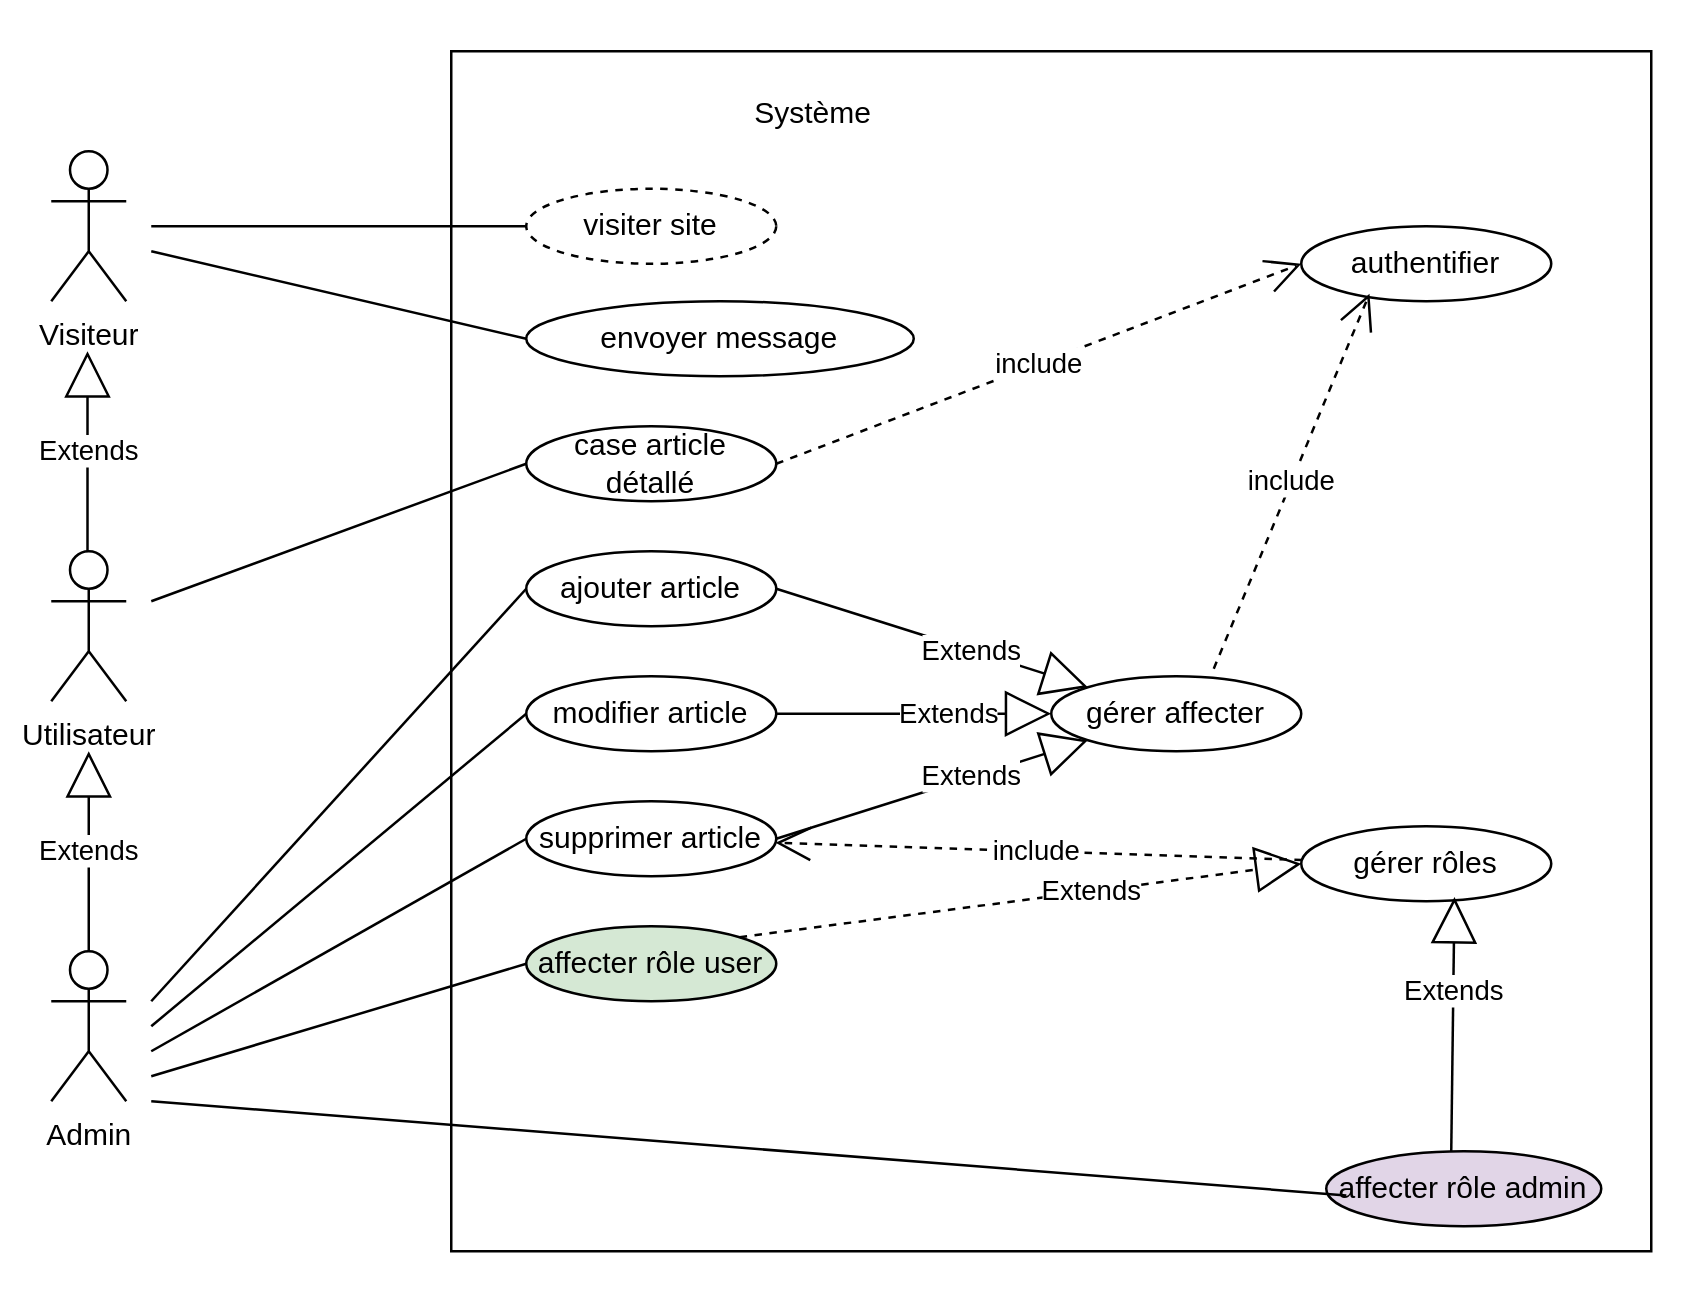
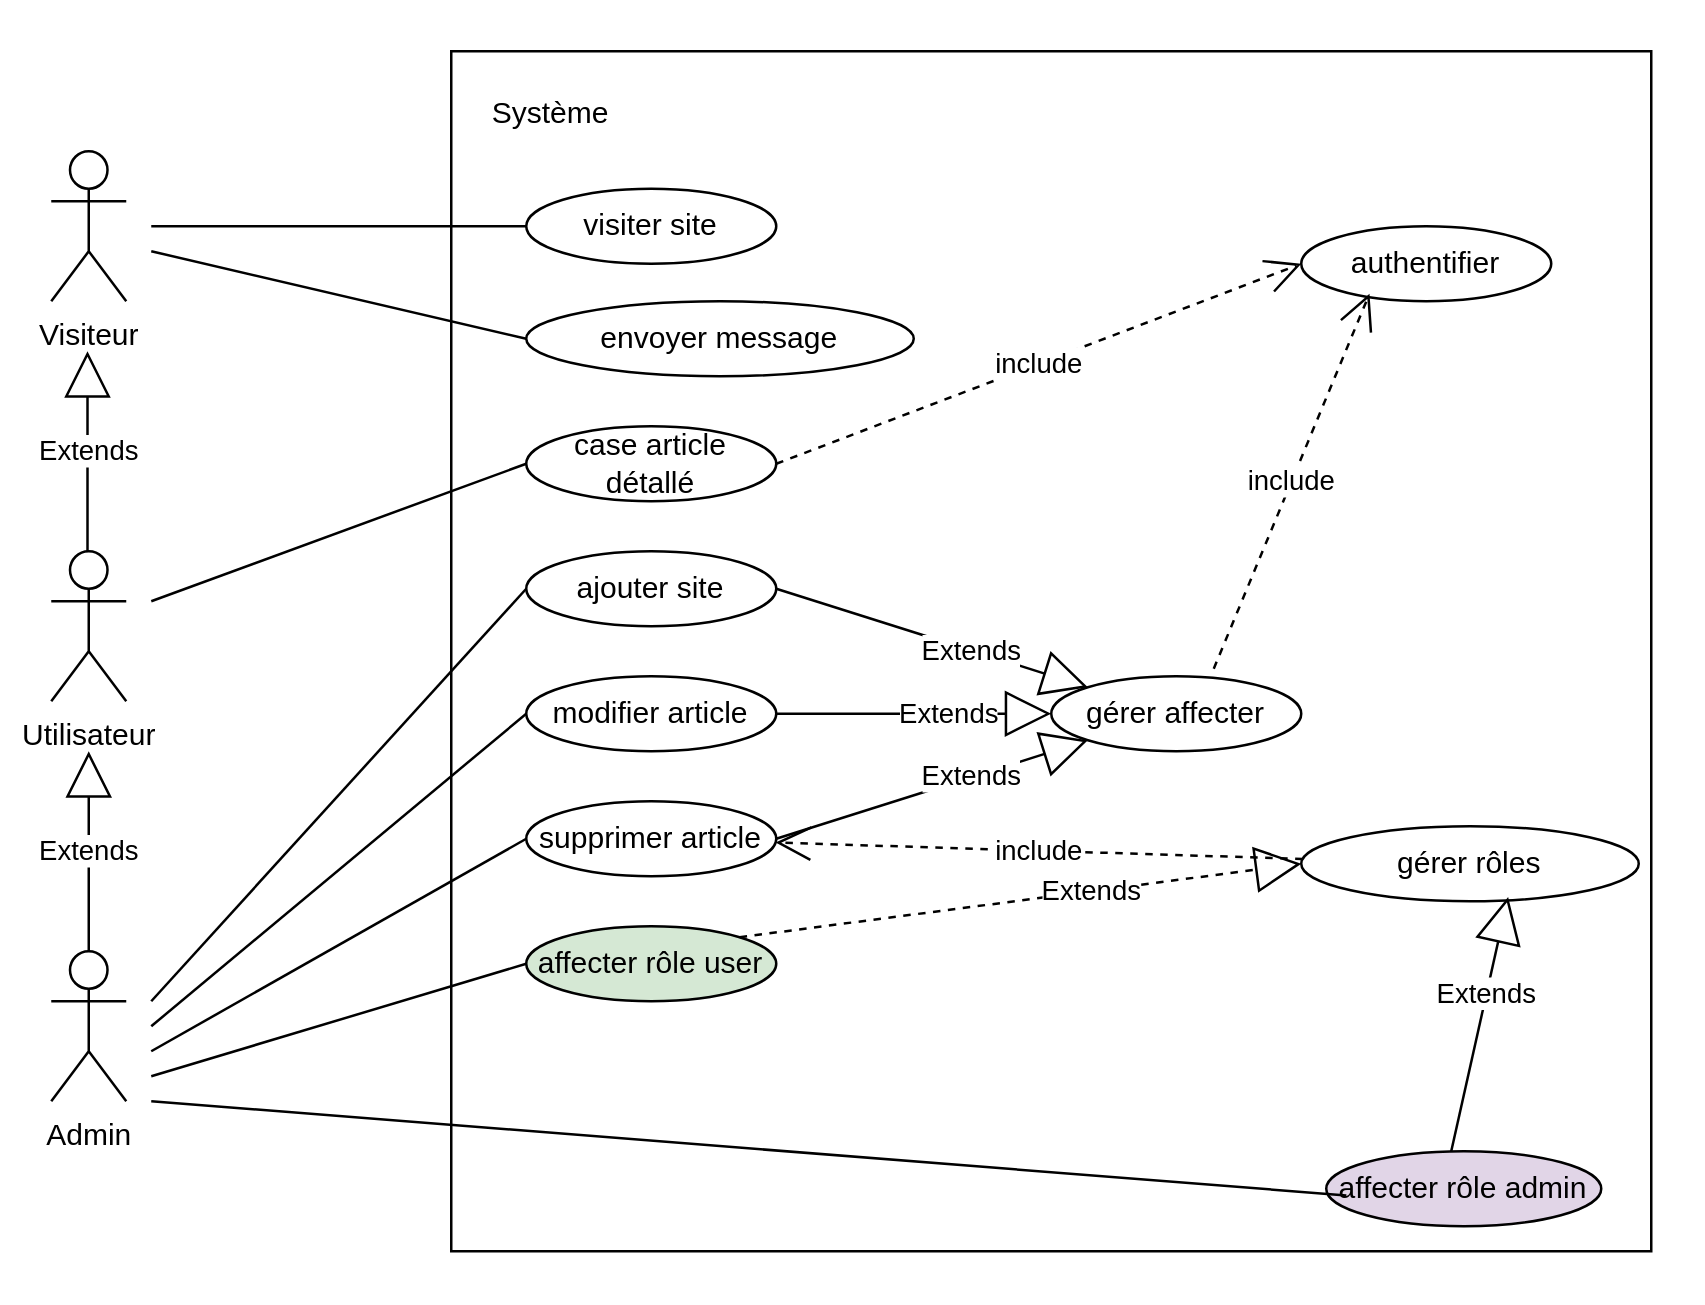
node "Système": moved (814, 114) -> (551, 114)
node "visiter site": style dashed -> solid
node "ajouter article": label "ajouter article" -> "ajouter site"
node "gérer rôles": size 250x75 -> 338x75
